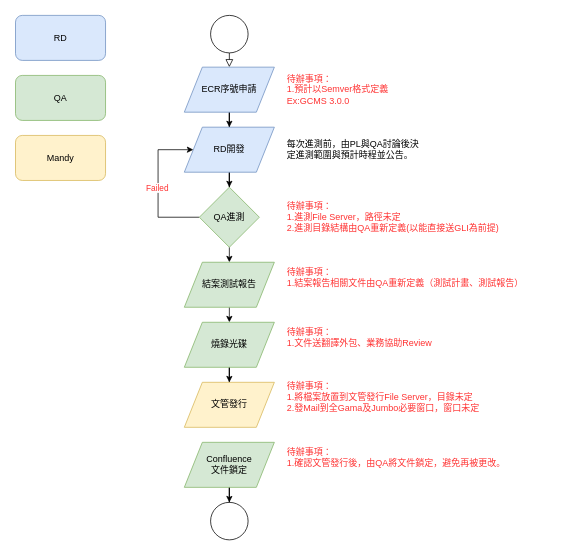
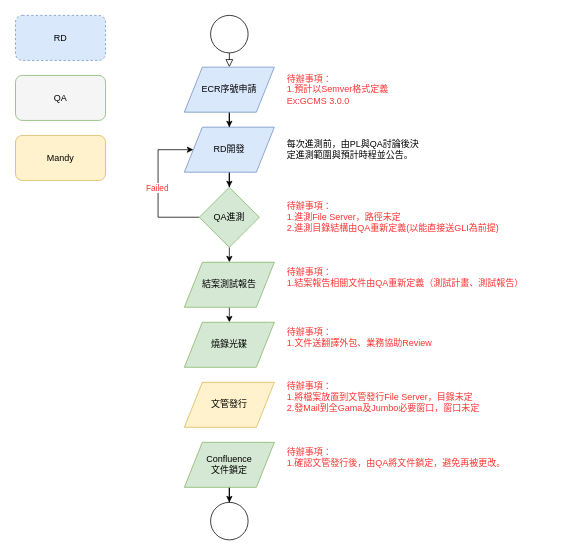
node "RD": style solid -> dashed
node "QA": fillcolor #d5e8d4 -> #f5f5f5
edge "燒錄光碟" -> "文管發行": removed
